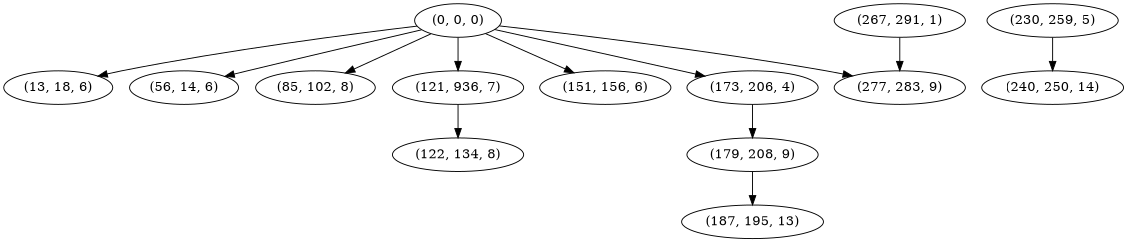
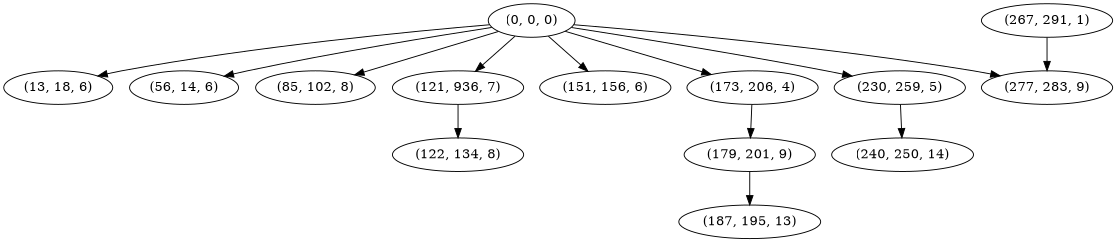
edge "(0, 0, 0)" -> "(230, 259, 5)": added
node "(179, 208, 9)": label "(179, 208, 9)" -> "(179, 201, 9)"
